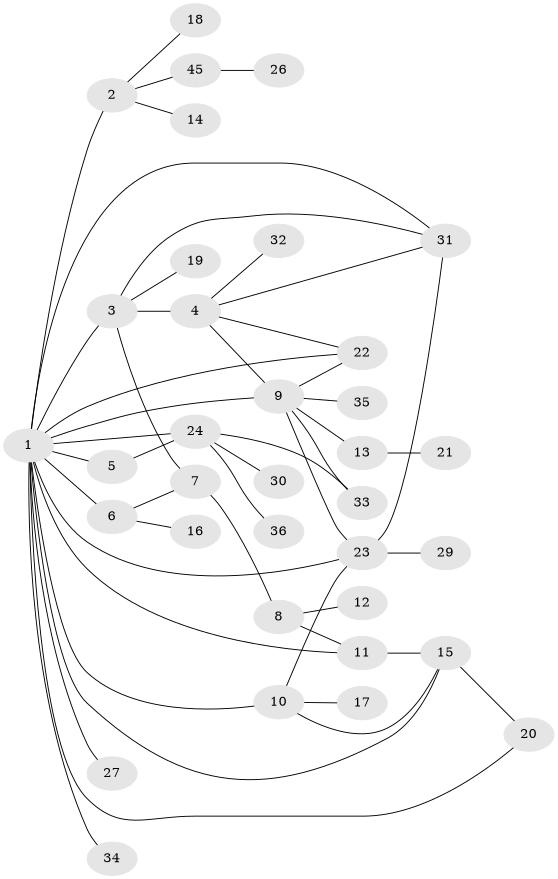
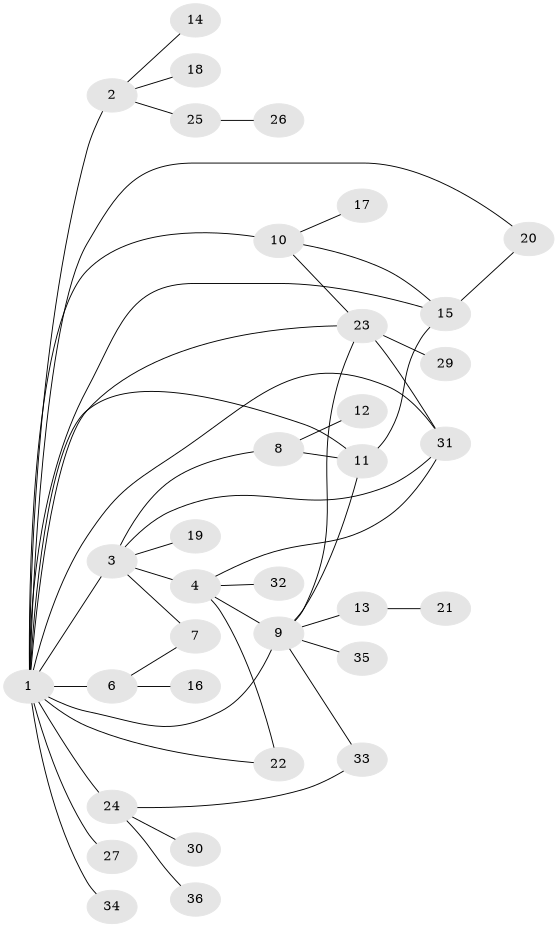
node "45": label "45" -> "25"
edge "22" -- "9": now "11" -- "9"
node "5": removed
edge "7" -- "8": now "3" -- "8"
